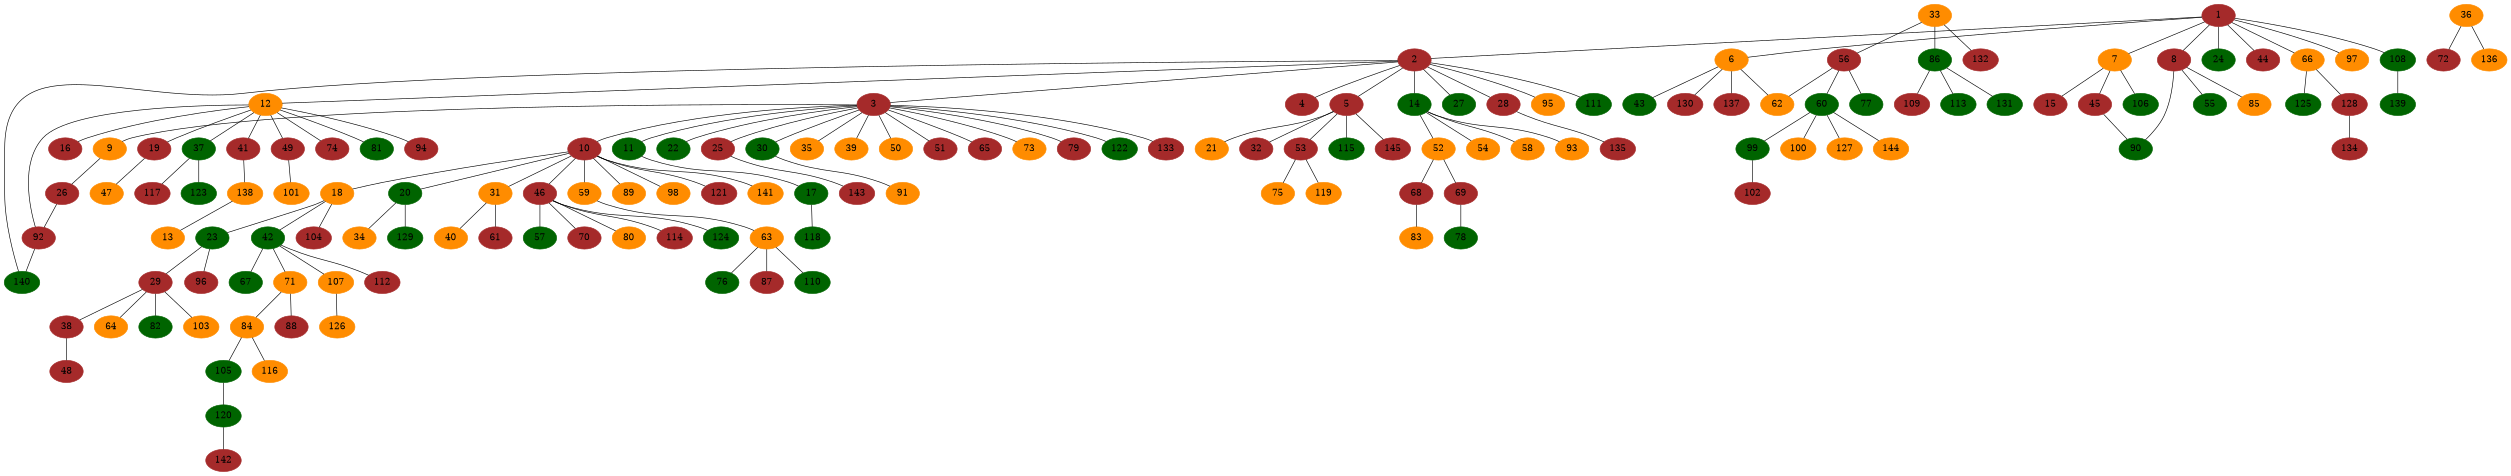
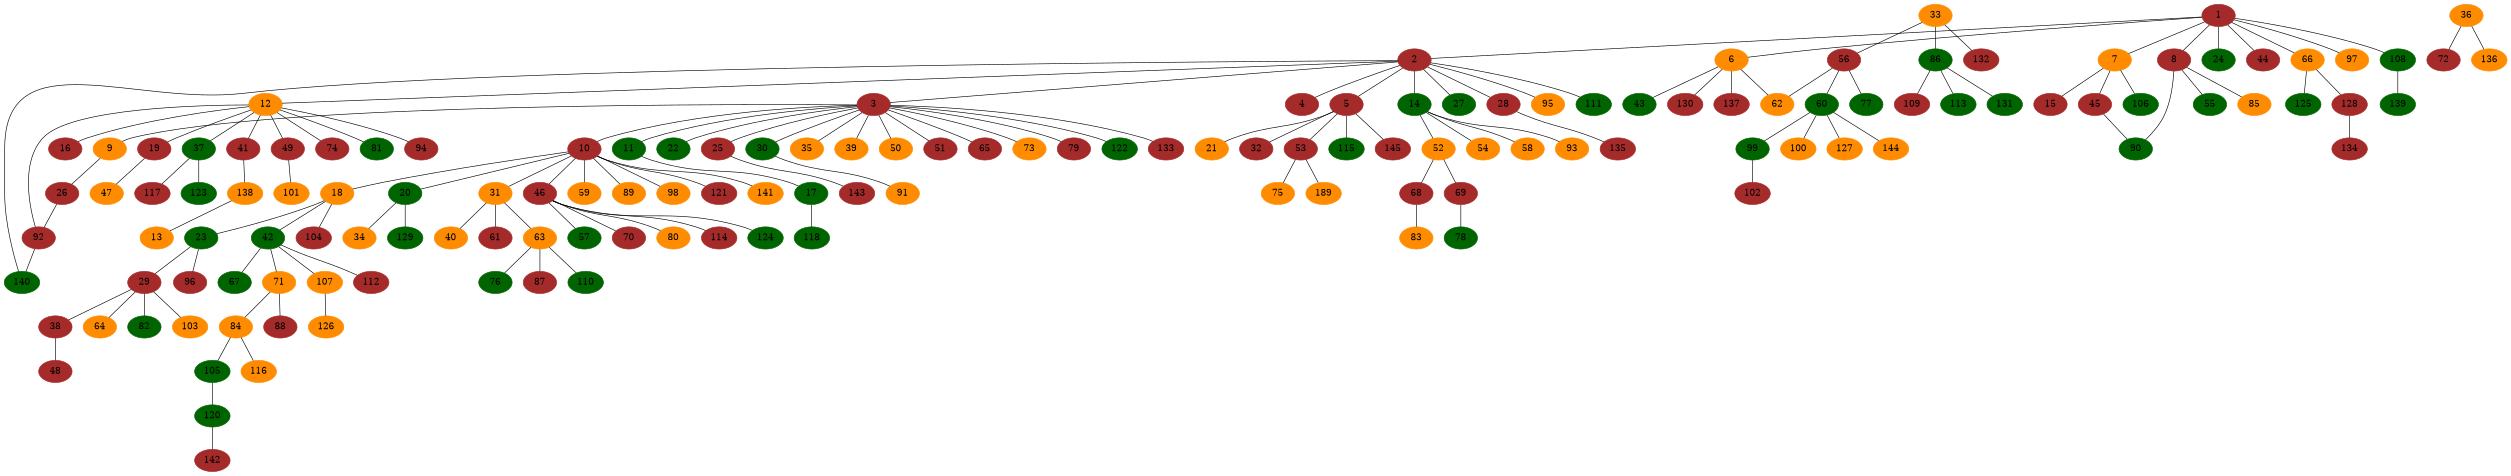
node "119": label "119" -> "189"
edge "59" -- "63": now "31" -- "63"
